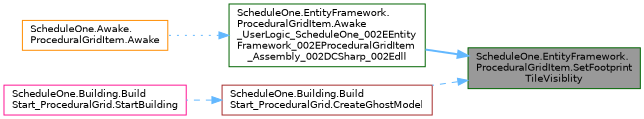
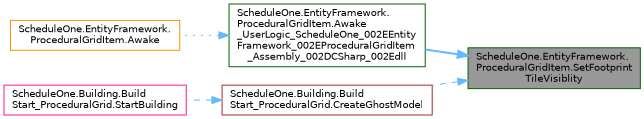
node "ScheduleOne.Awake. ProceduralGridItem.Awake": label "ScheduleOne.Awake. ProceduralGridItem.Awake" -> "ScheduleOne.EntityFramework. ProceduralGridItem.Awake"
